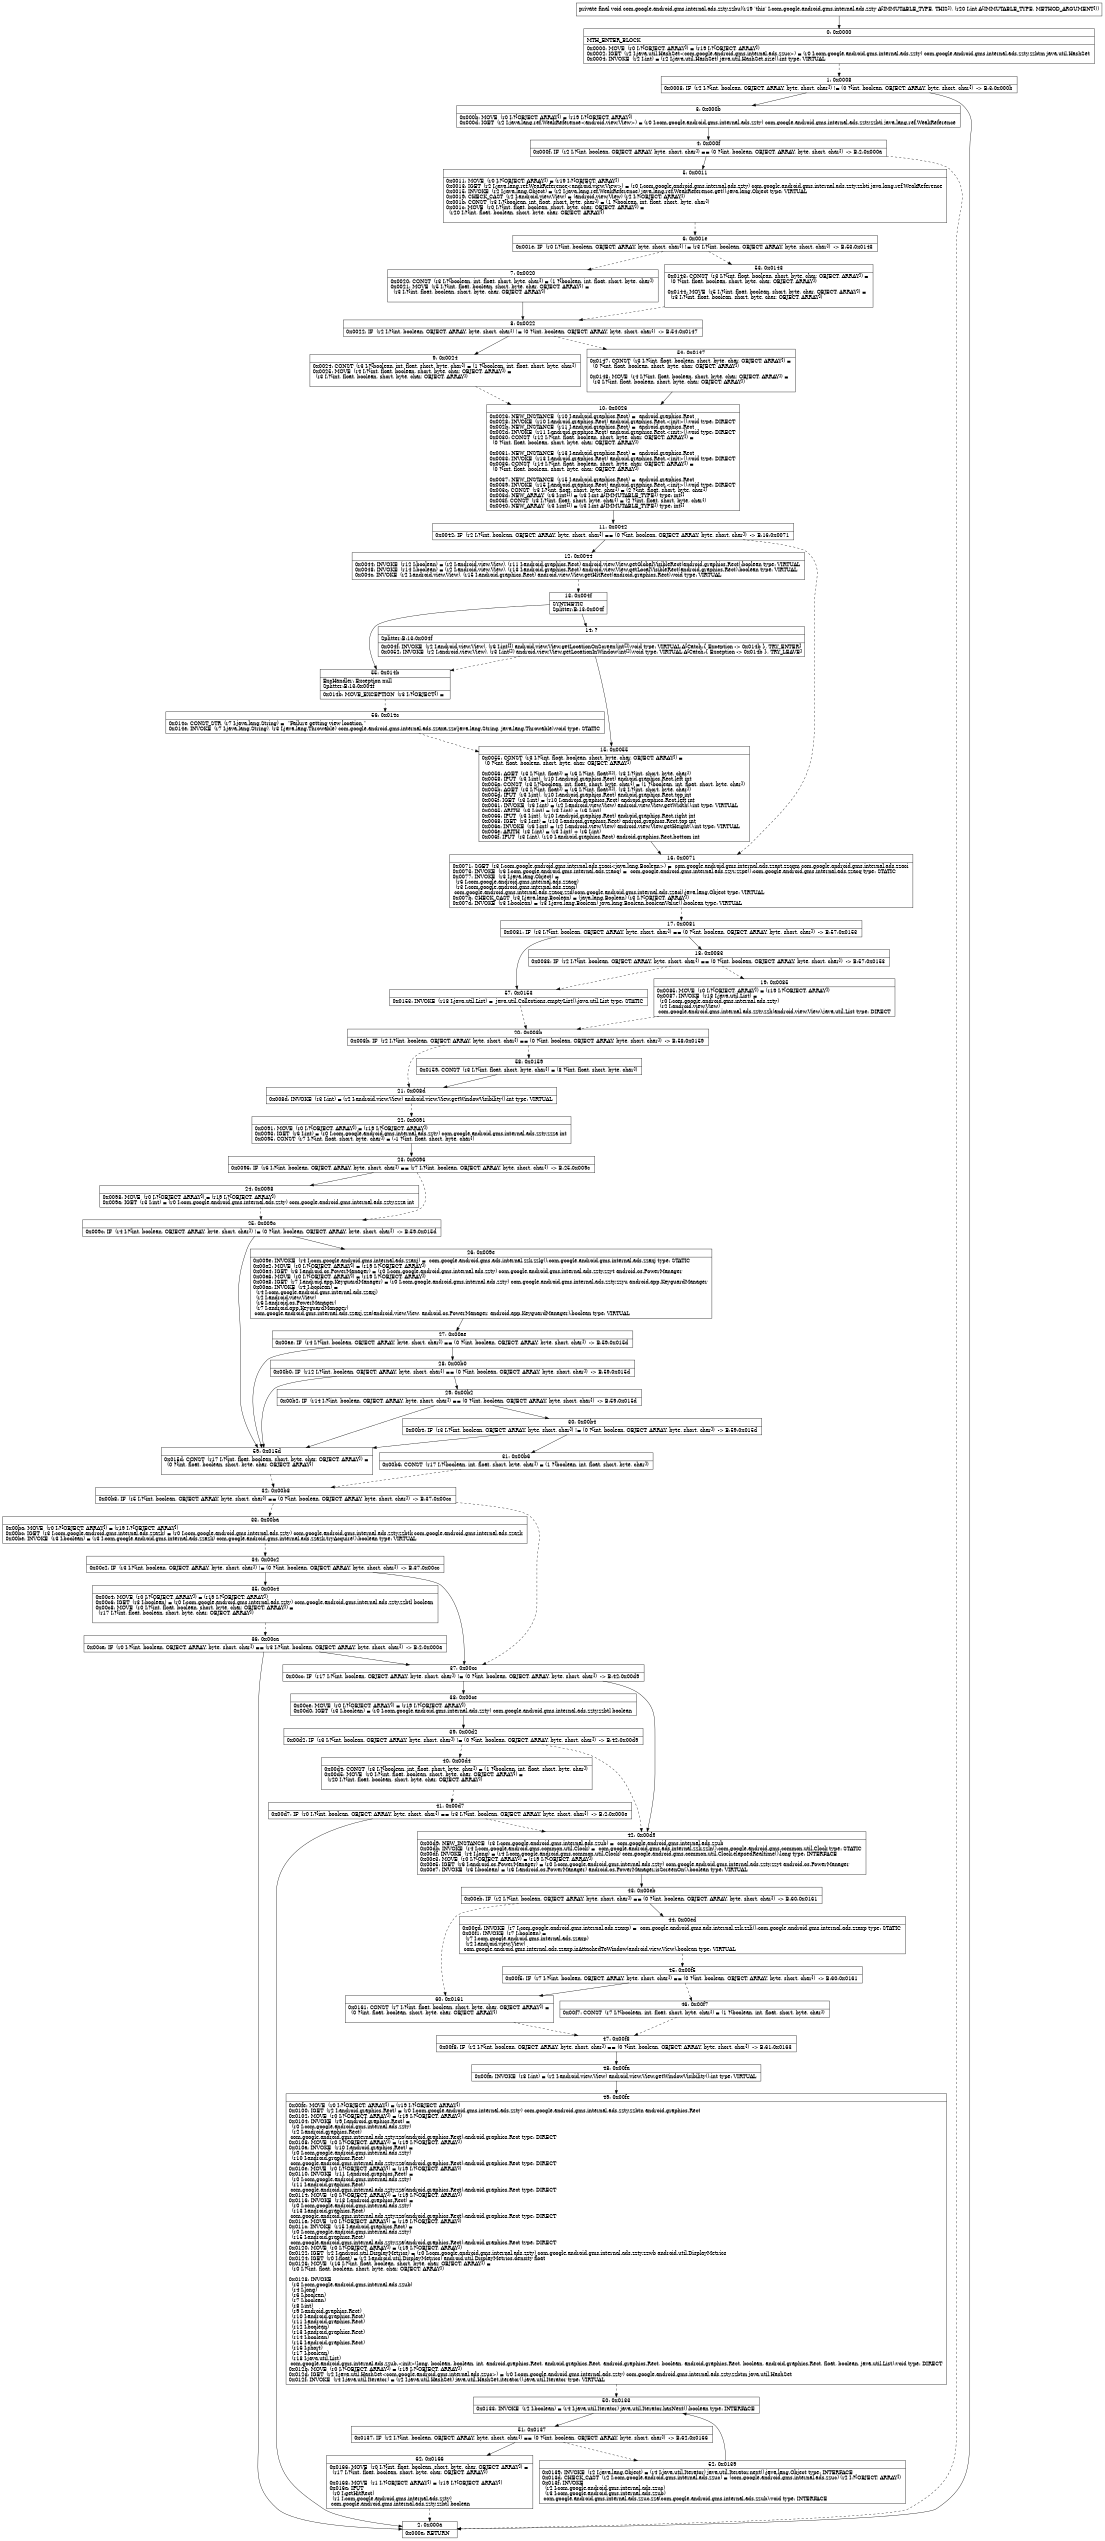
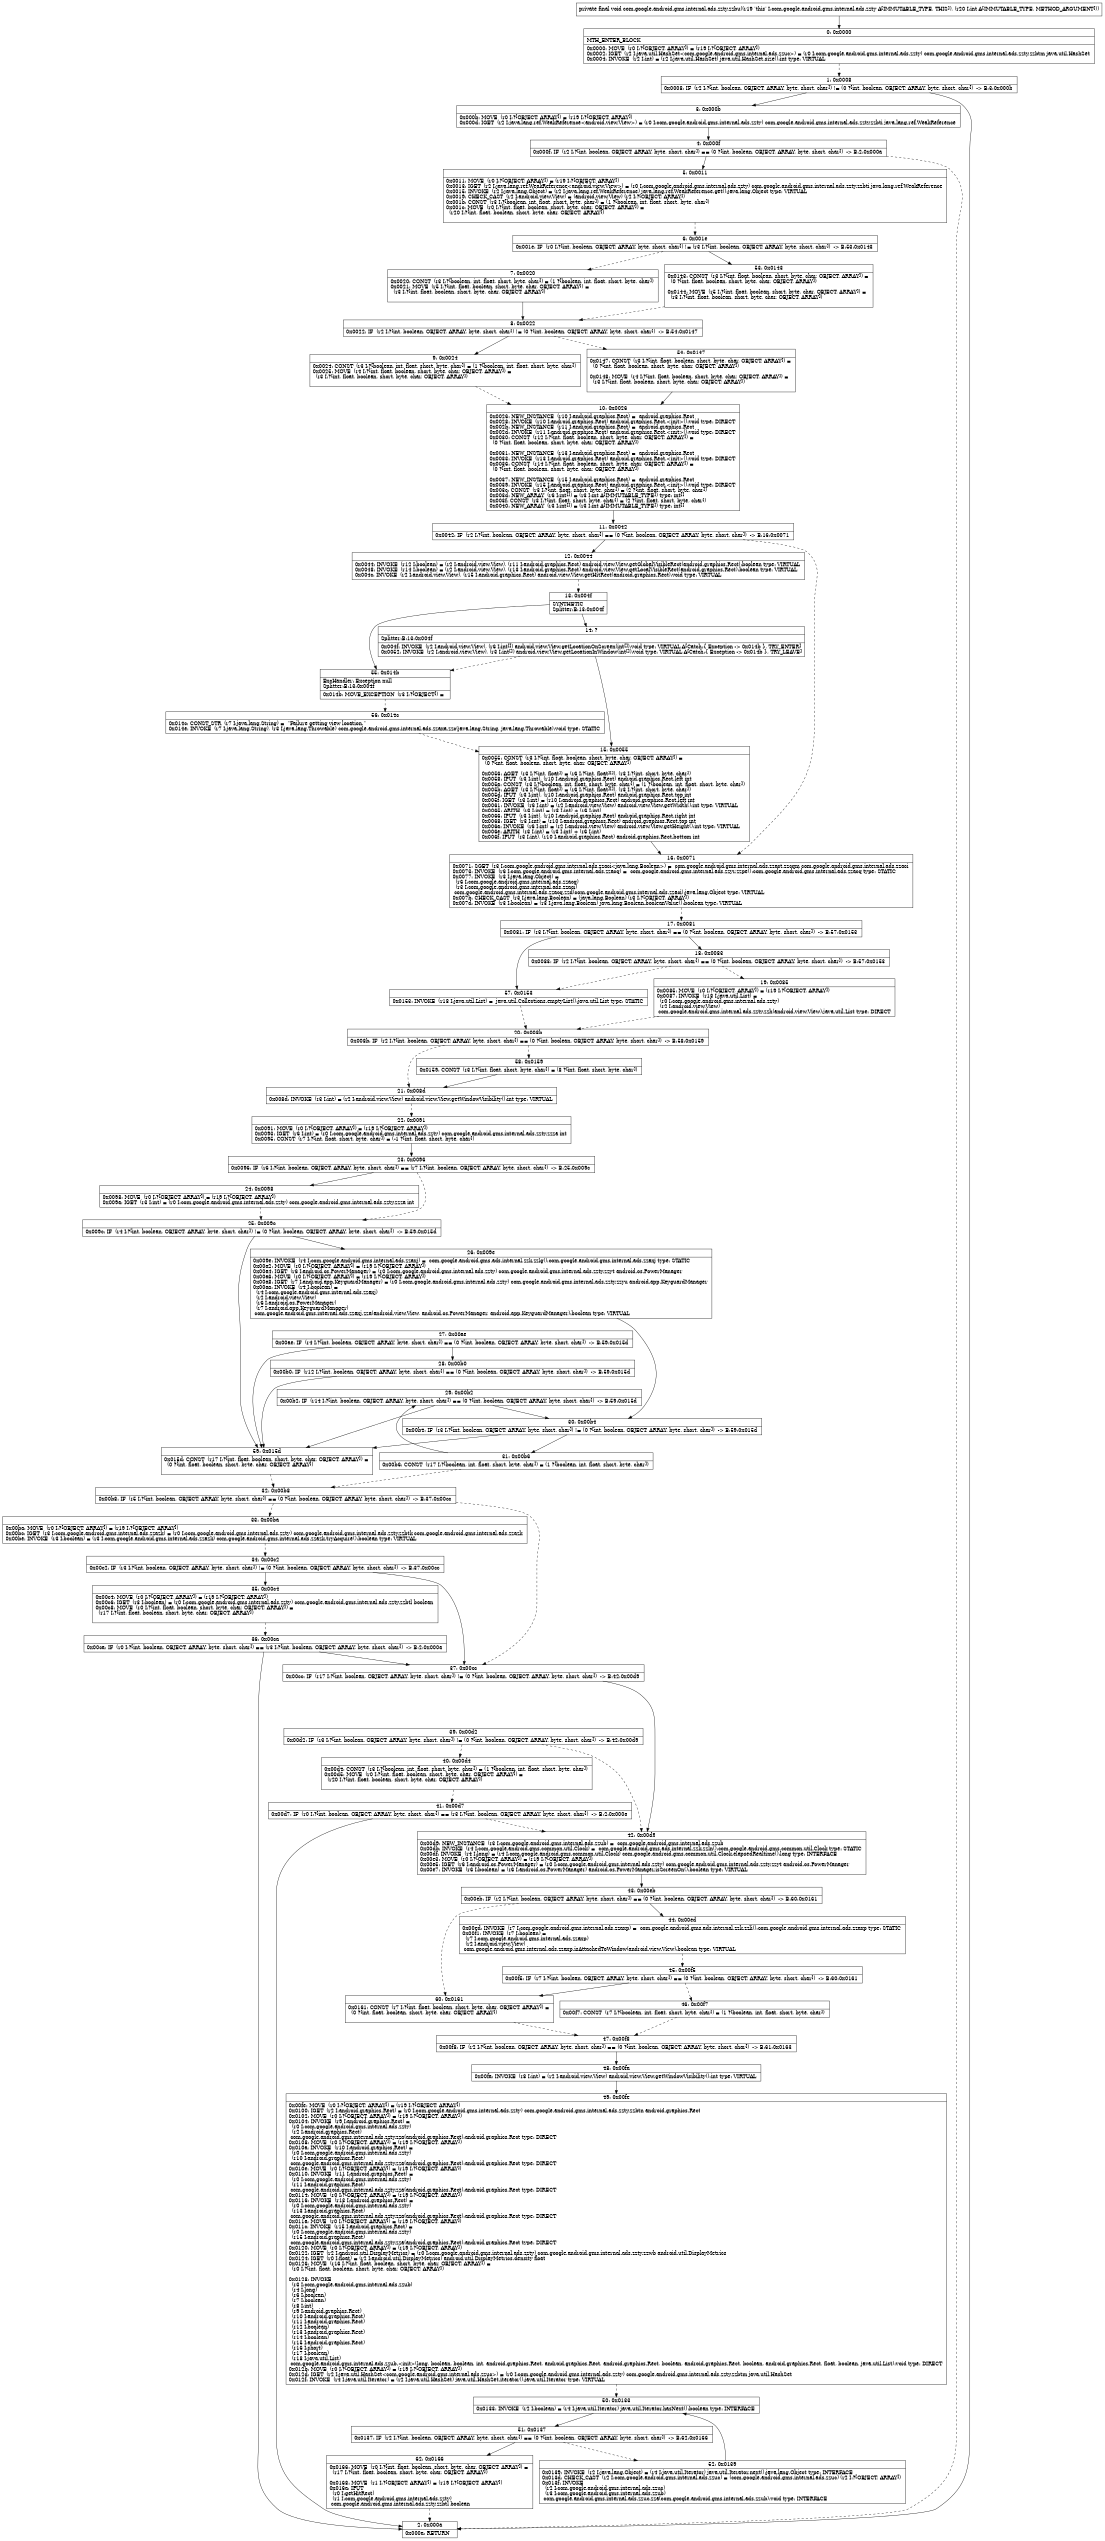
edge "6: 0x001e" -> "53: 0x0143": style dashed -> solid
edge "26: 0x009e" -> "27: 0x00ae": now "26: 0x009e" -> "30: 0x00b4"
edge "28: 0x00b0" -> "29: 0x00b2": now "31: 0x00b6" -> "29: 0x00b2"
node "38: 0x00ce": removed
